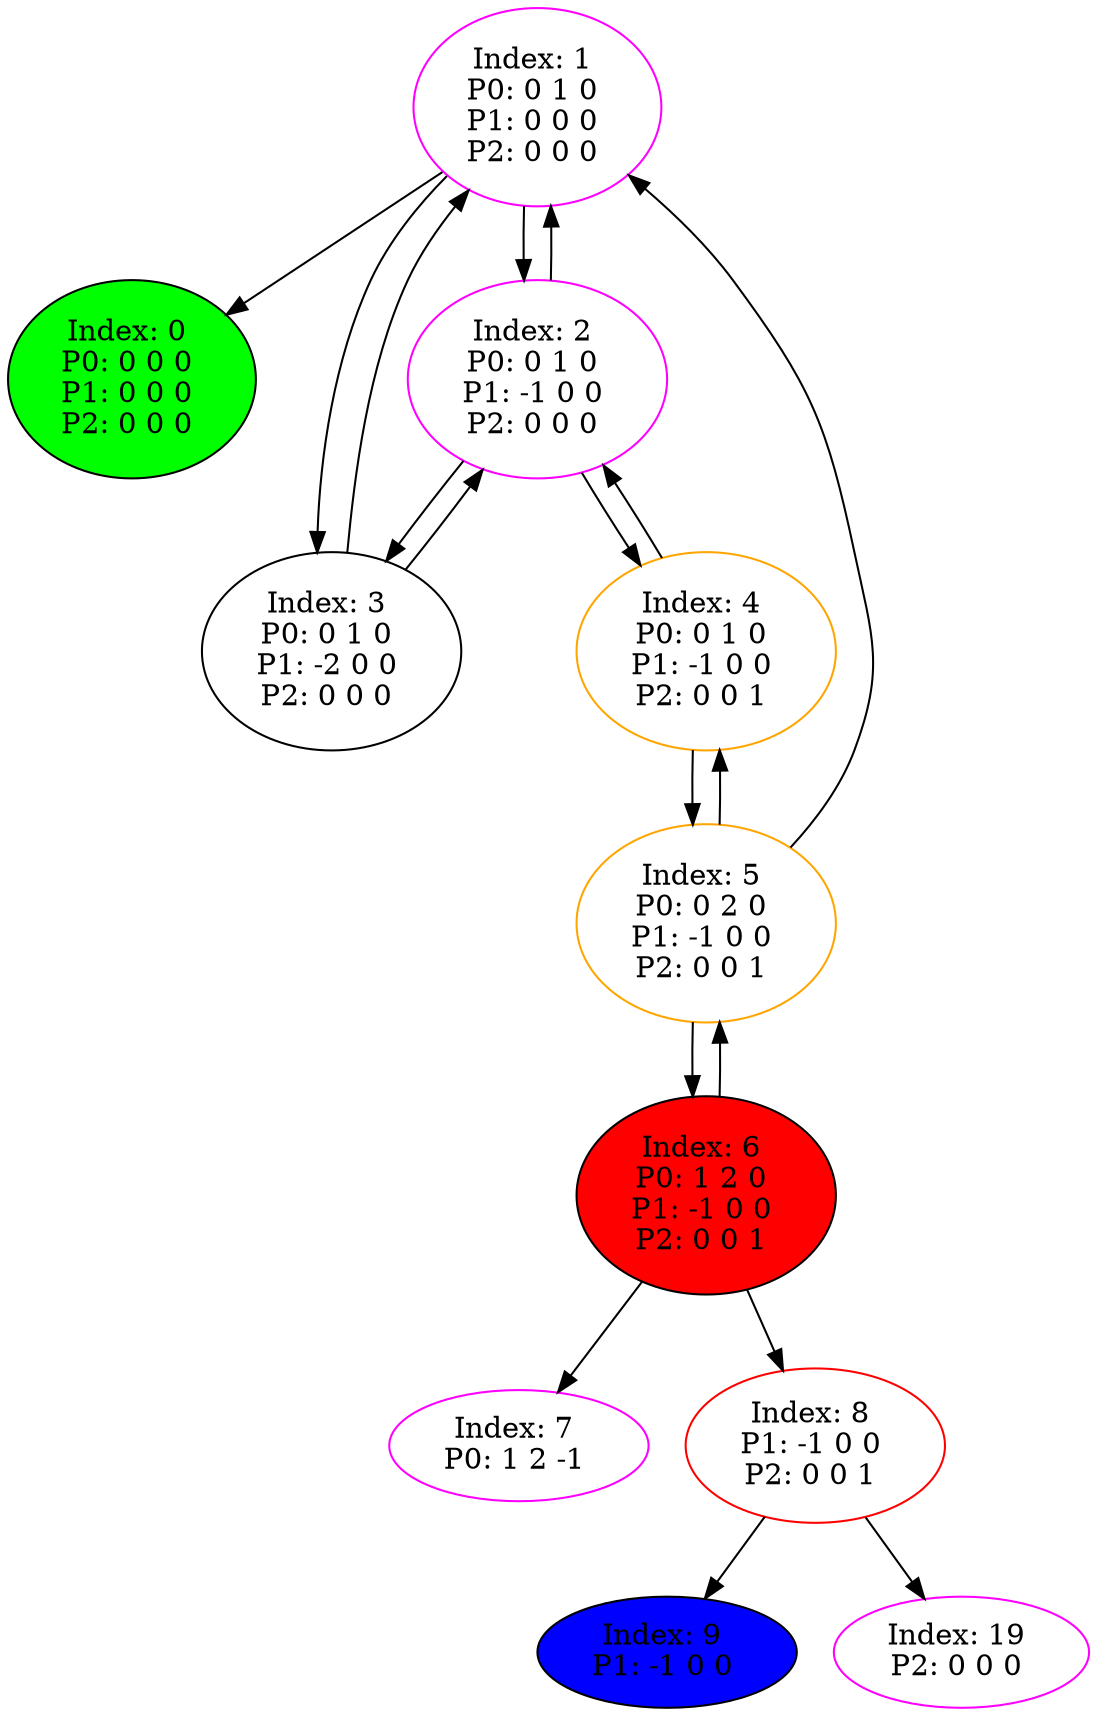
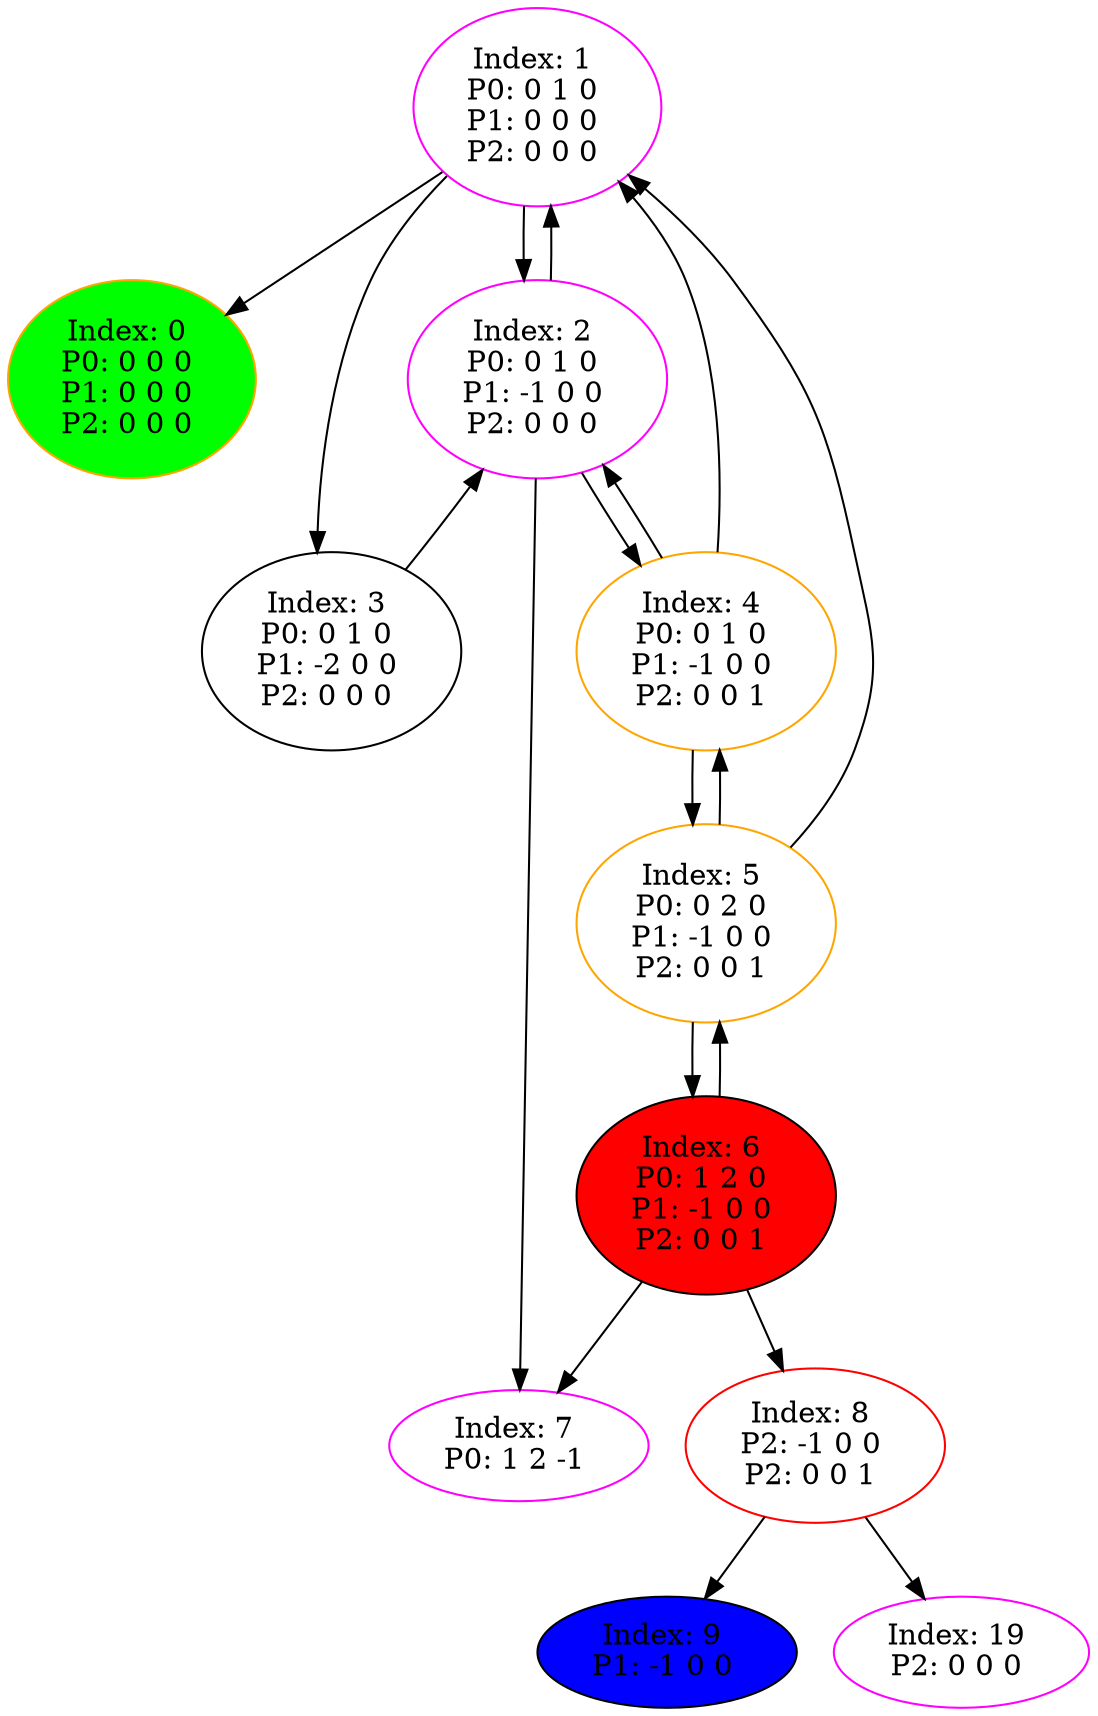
edge "Index: 3 P0: 0 1 0 P1: -2 0 0 P2: 0 0 0" -> "Index: 1 P0: 0 1 0 P1: 0 0 0 P2: 0 0 0": now "Index: 4 P0: 0 1 0 P1: -1 0 0 P2: 0 0 1" -> "Index: 1 P0: 0 1 0 P1: 0 0 0 P2: 0 0 0"
node "Index: 0 P0: 0 0 0 P1: 0 0 0 P2: 0 0 0": color black -> orange
edge "Index: 2 P0: 0 1 0 P1: -1 0 0 P2: 0 0 0" -> "Index: 3 P0: 0 1 0 P1: -2 0 0 P2: 0 0 0": now "Index: 2 P0: 0 1 0 P1: -1 0 0 P2: 0 0 0" -> "Index: 7 P0: 1 2 -1"
node "Index: 8 P1: -1 0 0 P2: 0 0 1": label "Index: 8 P1: -1 0 0 P2: 0 0 1" -> "Index: 8 P2: -1 0 0 P2: 0 0 1"
